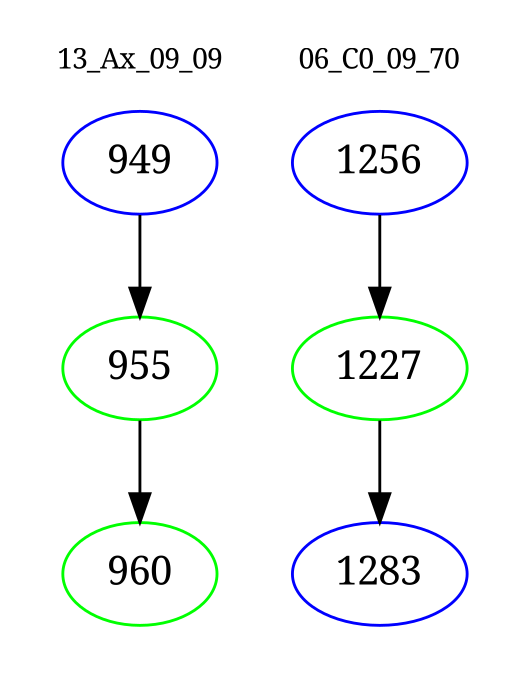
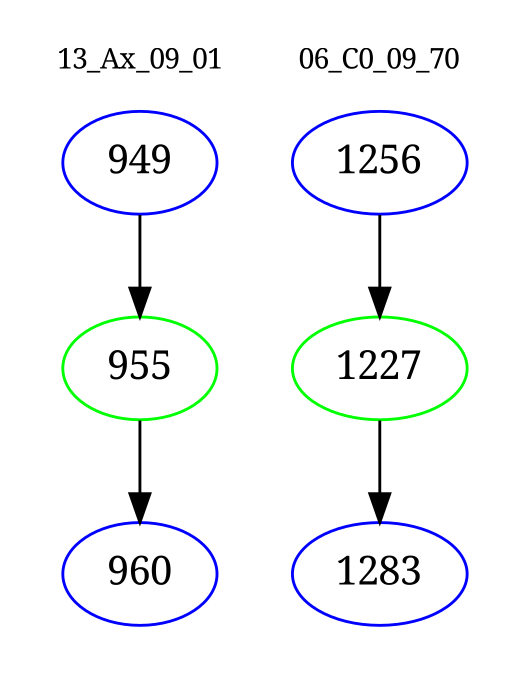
cluster "13_Ax_09_09": label "13_Ax_09_09" -> "13_Ax_09_01"
node "960": color green -> blue
